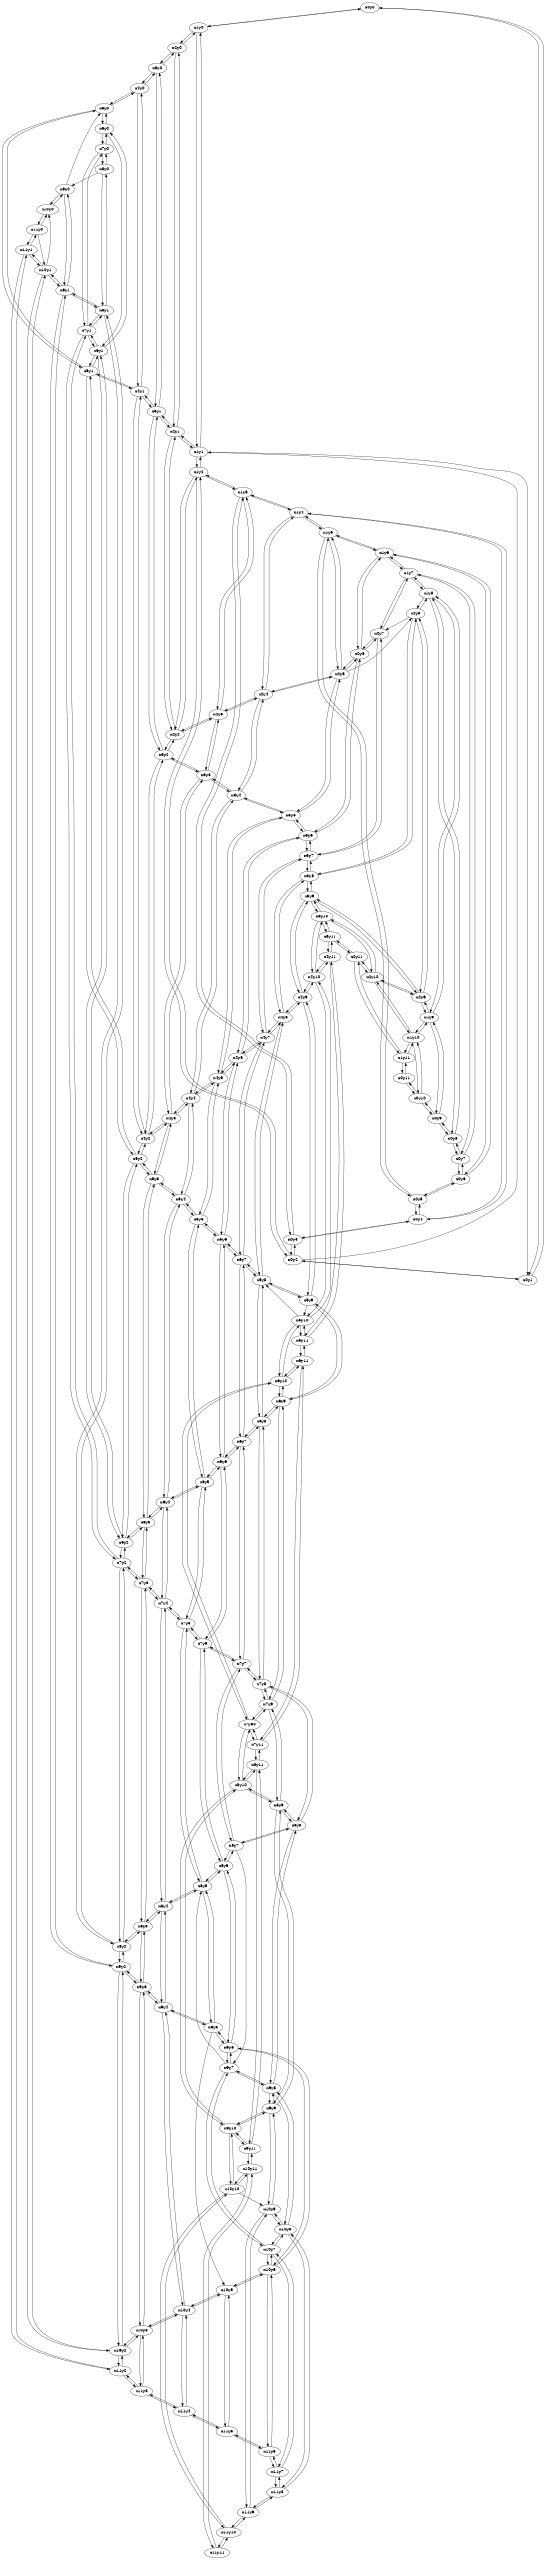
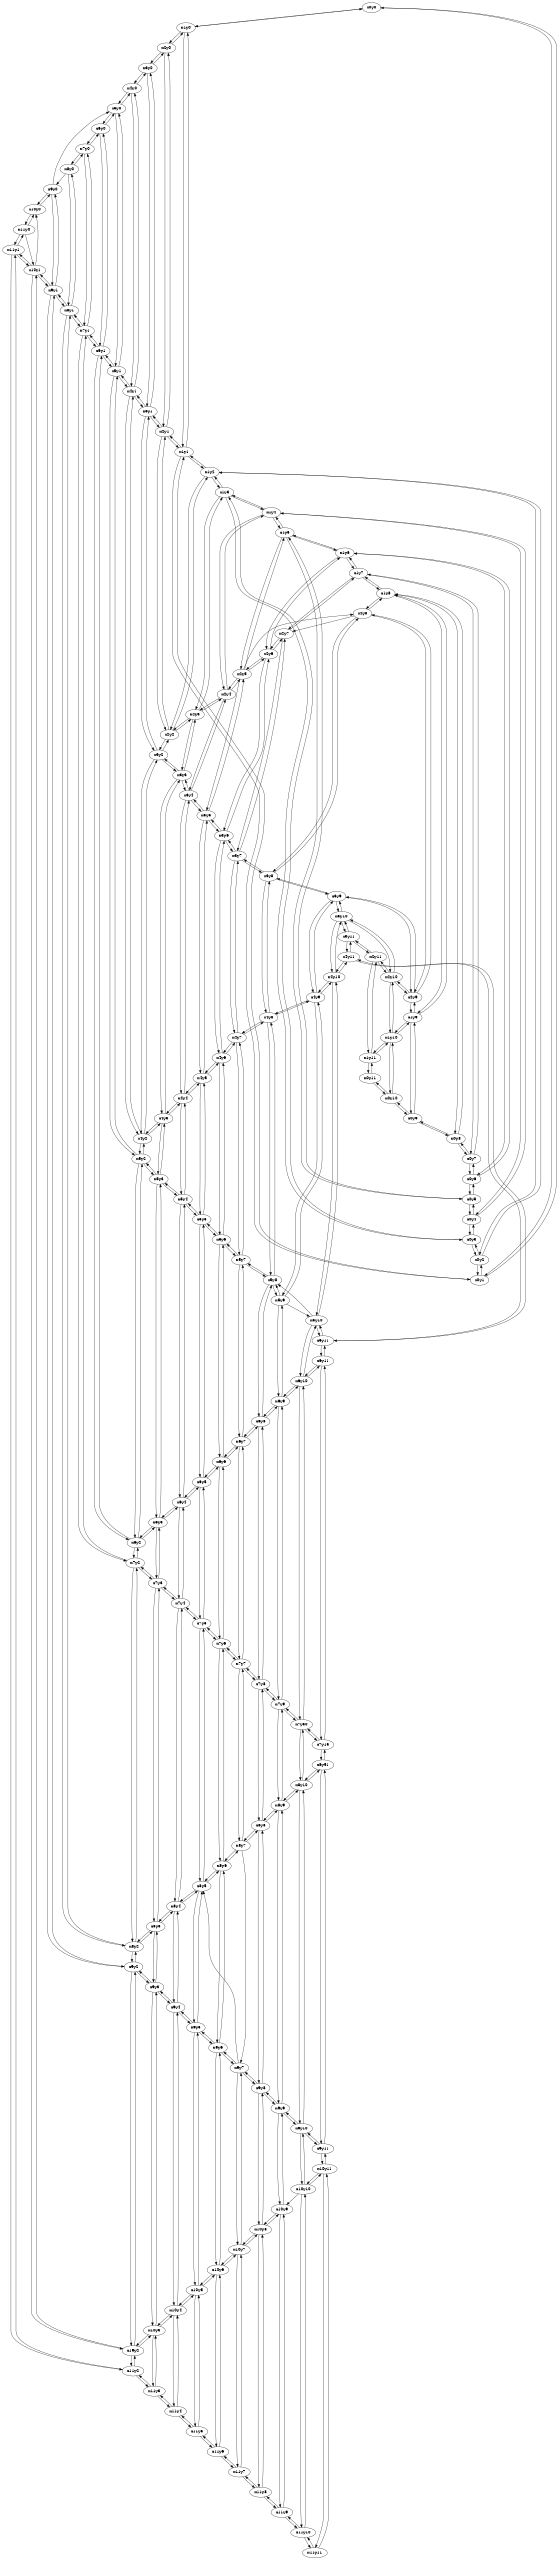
edge "x0y2" -> "x1y1": now "x0y1" -> "x1y1"
node "x7y11": label "x7y11" -> "x7y15"
node "x8y11": label "x8y11" -> "x8y51"
edge "x10y5" -> "x9y5": added
